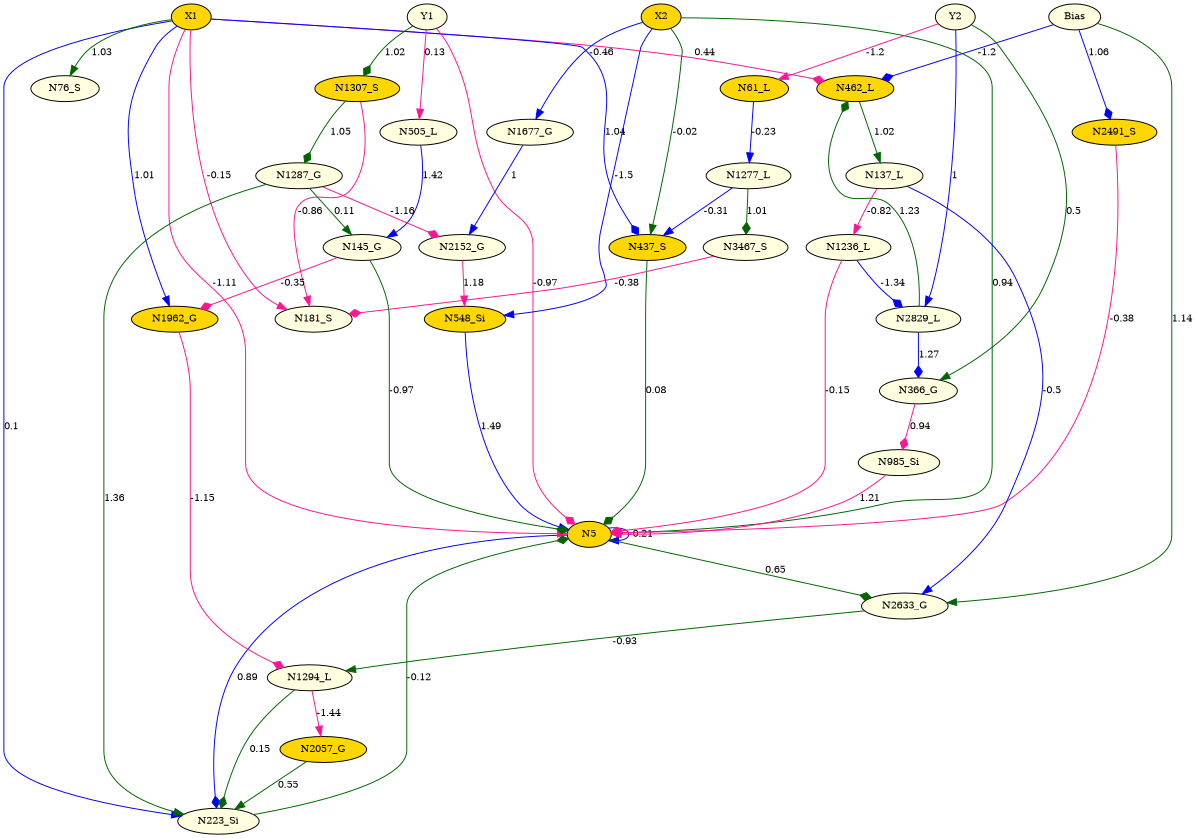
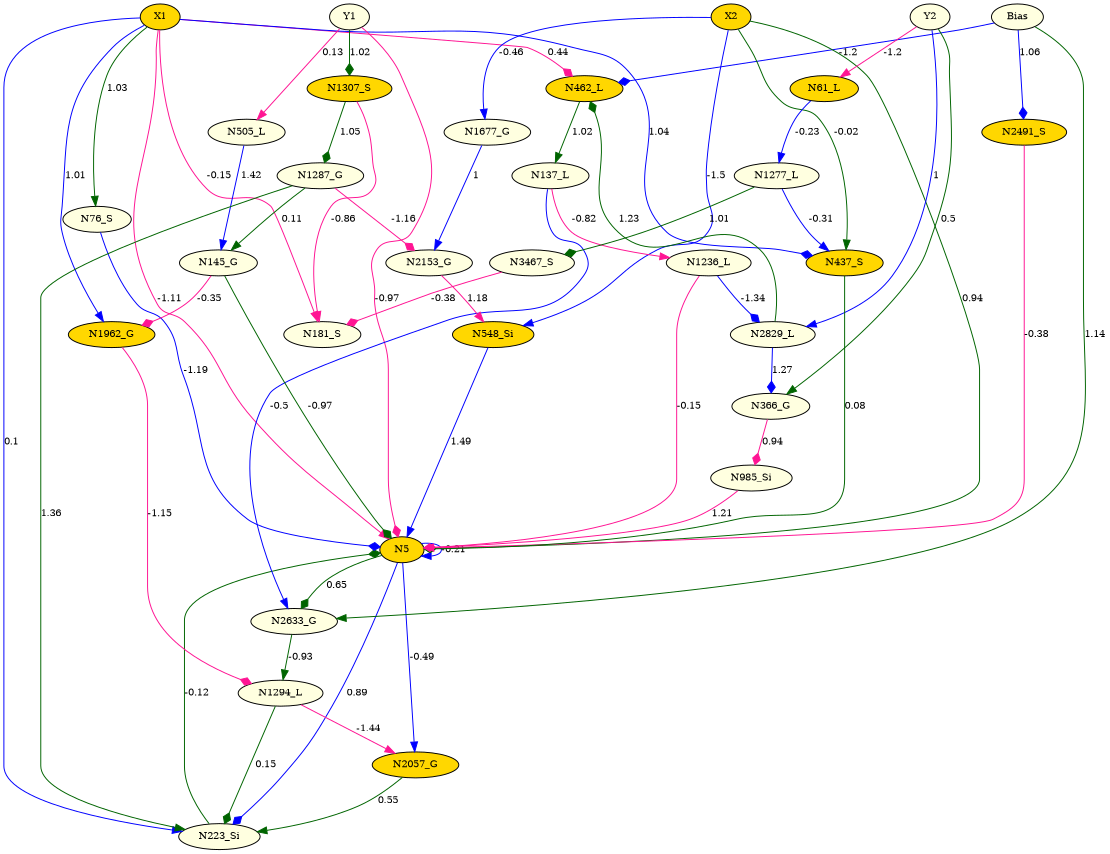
node "N2152_G": label "N2152_G" -> "N2153_G"
edge "N76_S" -> "N5": added, label "-1.19"
edge "N5" -> "N2057_G": added, label "-0.49"
